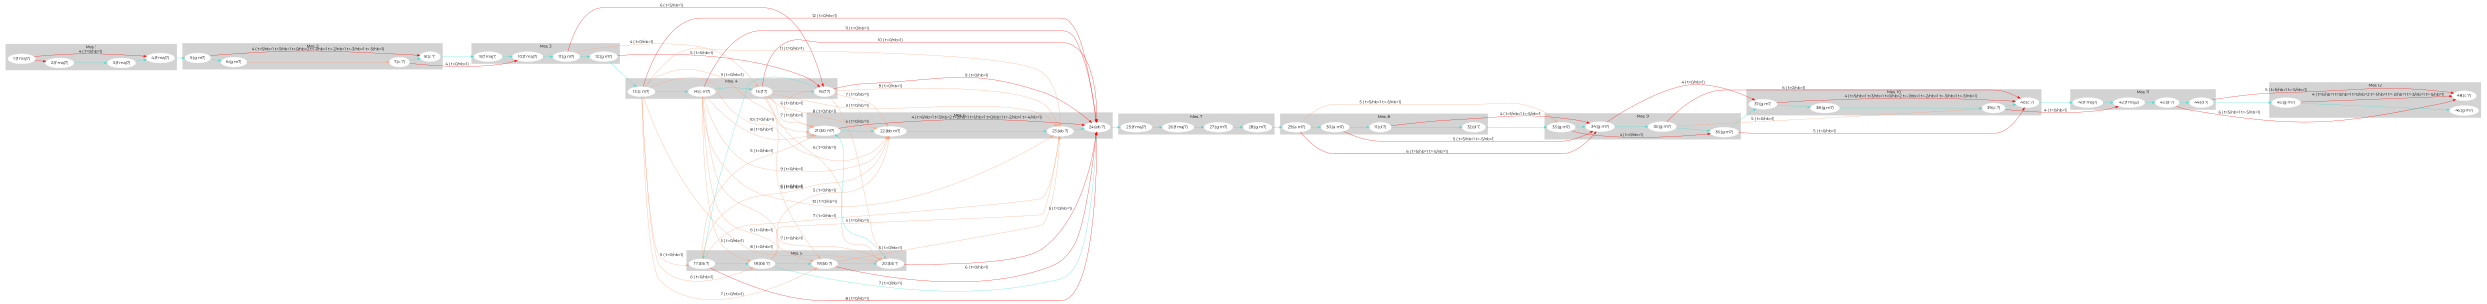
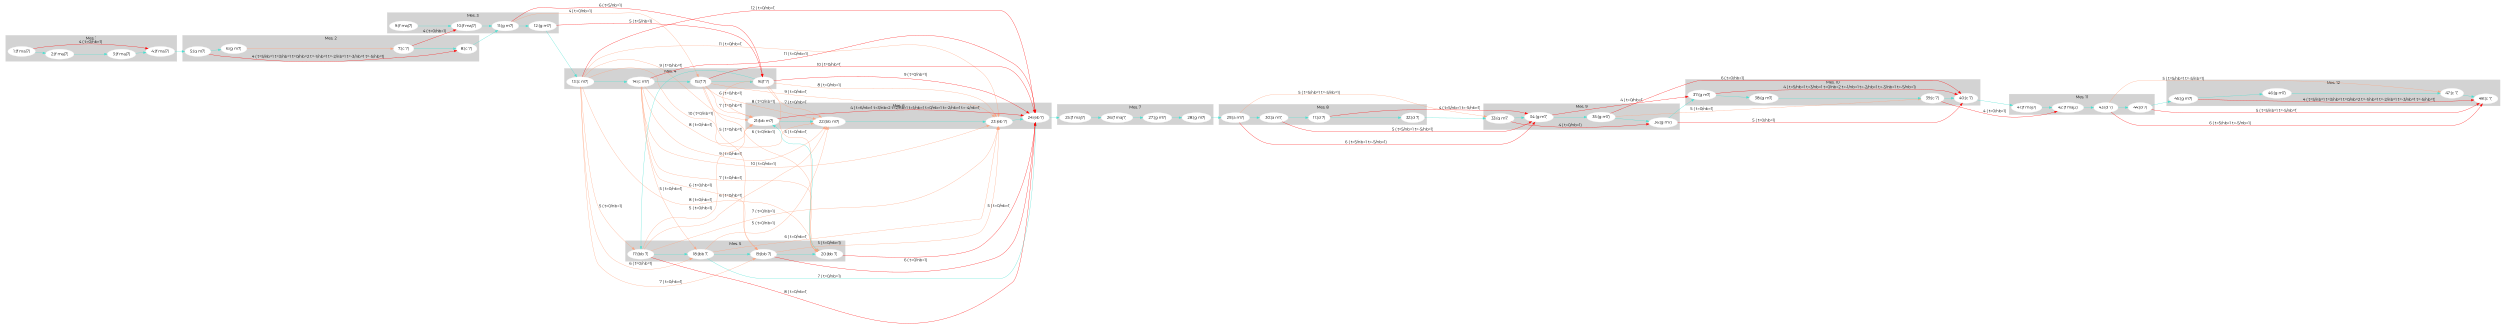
edge "8:(c 7)" -> "9:(f maj7)": now "8:(c 7)" -> "11:(g m7)"
edge "1:(f maj7)" -> "2:(f maj7)": color red -> turquoise
node "47:(c 7)": added
